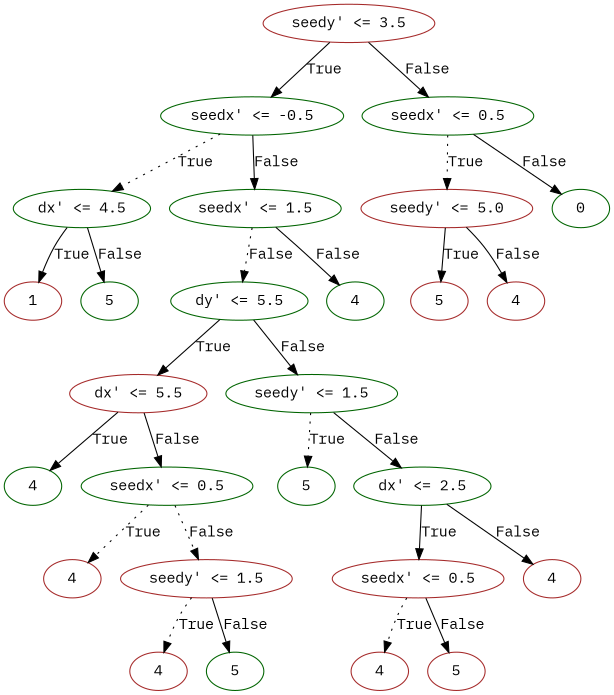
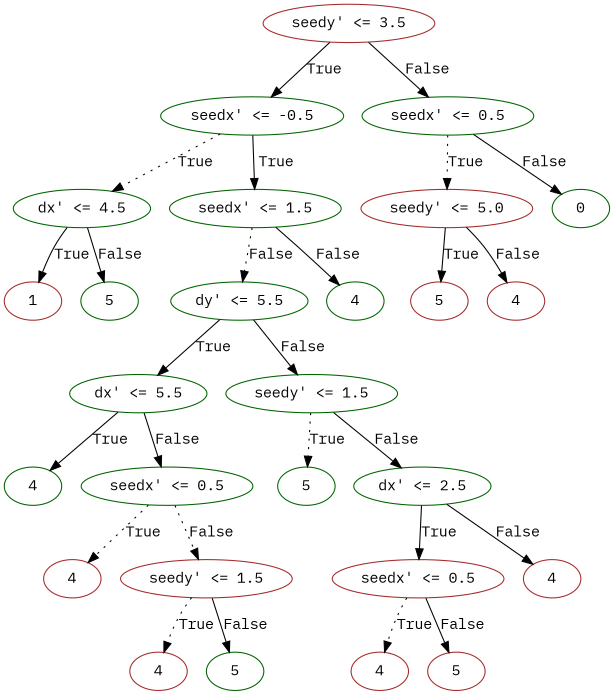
edge "seedx' <= -0.5" -> "seedx' <= 1.5": label "False" -> "True"
node "dx' <= 5.5": color brown -> darkgreen
